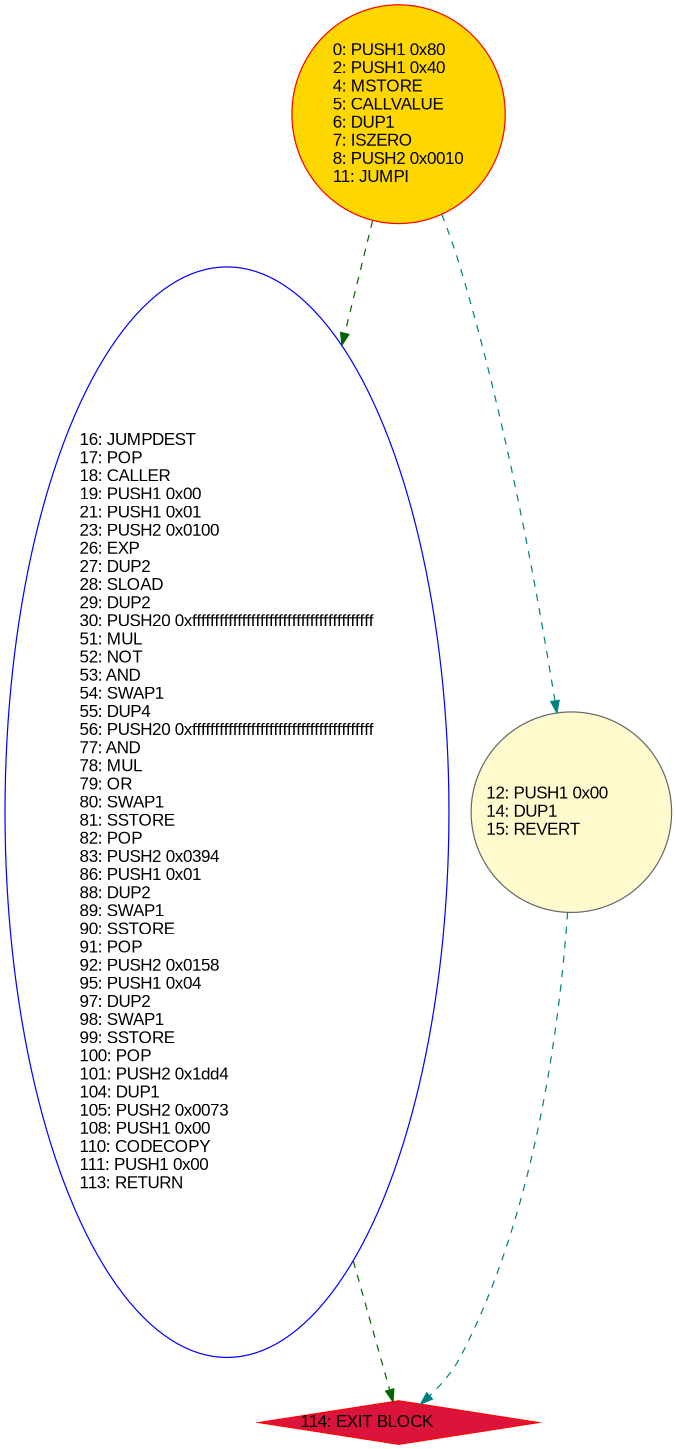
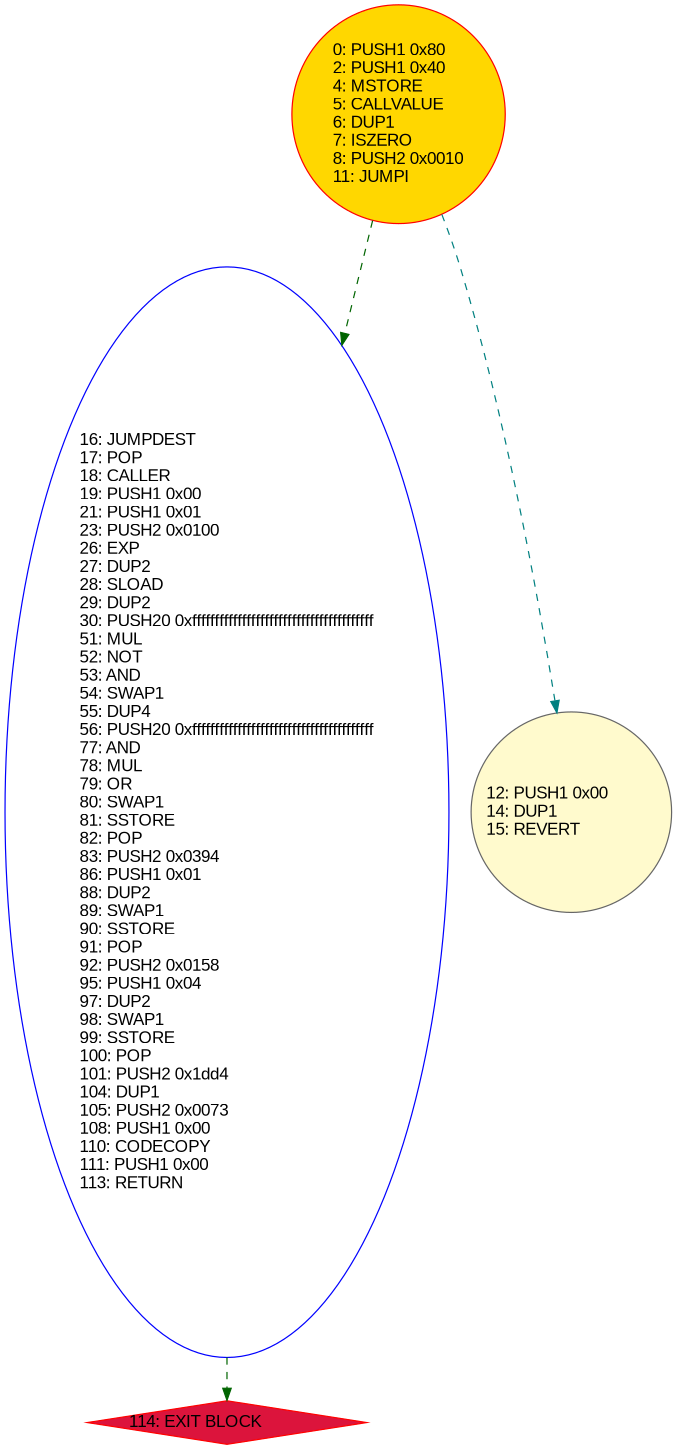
edge "12: PUSH1 0x00 14: DUP1 15: REVERT" -> "114: EXIT BLOCK": removed
